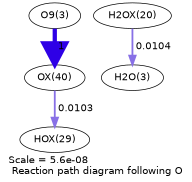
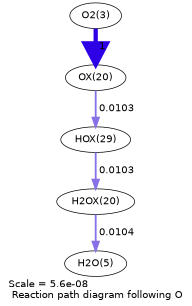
node "O9(3)": label "O9(3)" -> "O2(3)"
node "OX(40)": label "OX(40)" -> "OX(20)"
node "H2O(3)": label "H2O(3)" -> "H2O(5)"
edge "HOX(29)" -> "H2OX(20)": added, label "0.0103"
